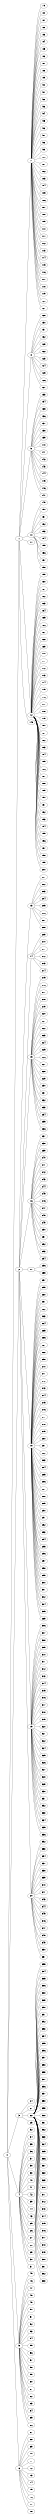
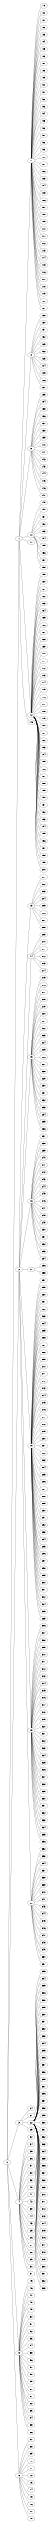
node "323": added
